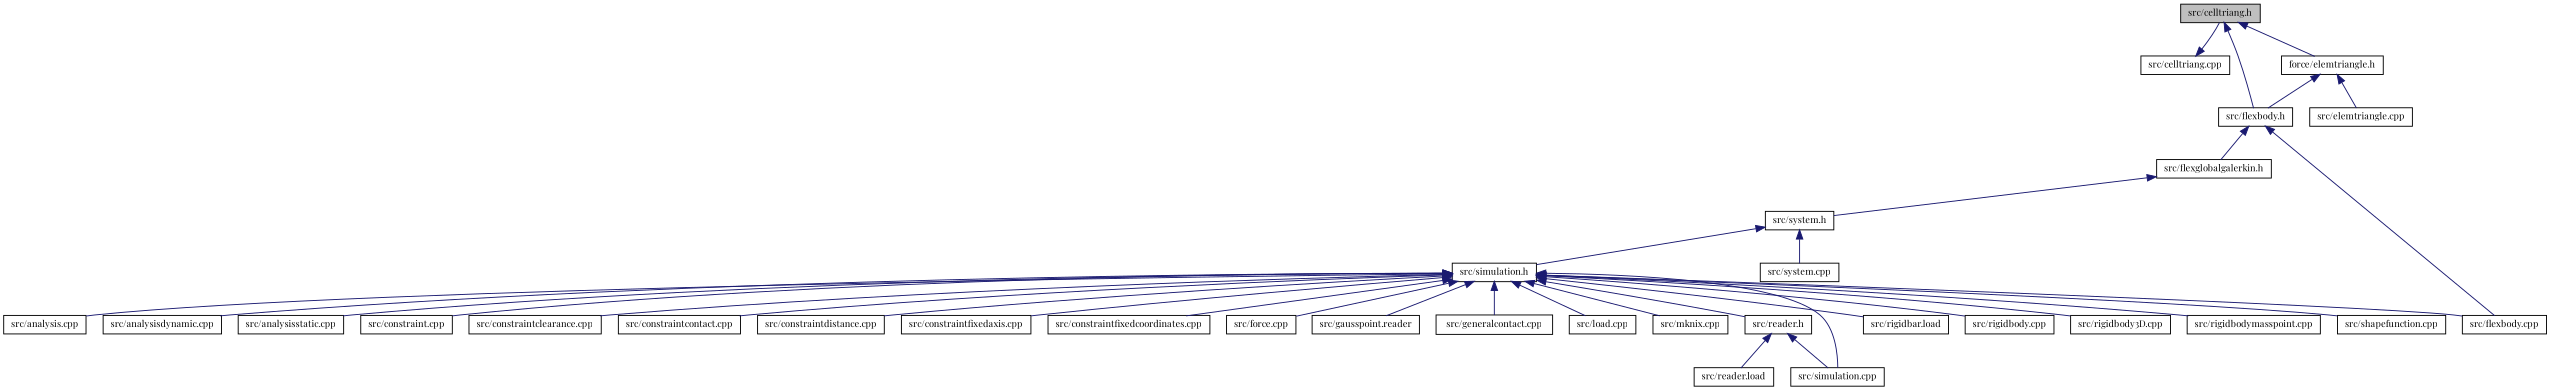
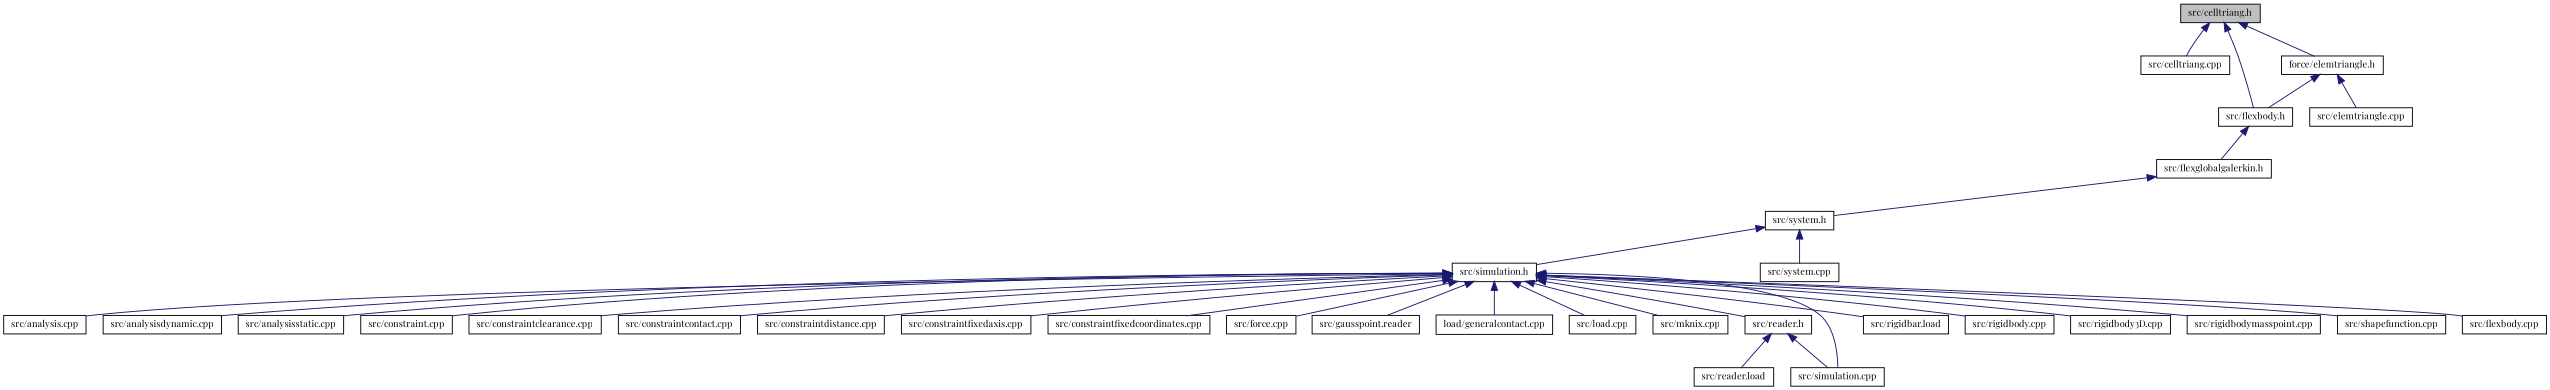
edge "src/celltriang.h" -> "src/celltriang.cpp": reversed
edge "src/flexbody.cpp" -> "src/flexbody.h": removed
node "src/generalcontact.cpp": label "src/generalcontact.cpp" -> "load/generalcontact.cpp"
